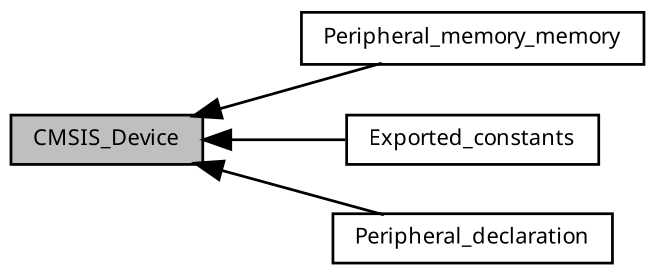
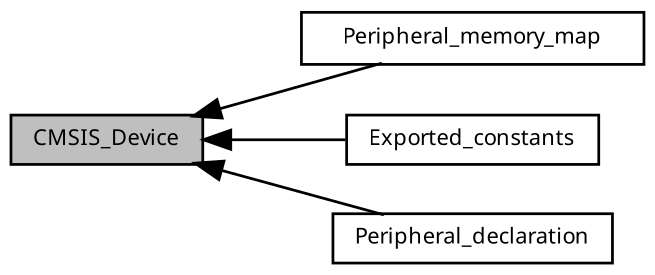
node "Peripheral_memory_memory": label "Peripheral_memory_memory" -> "Peripheral_memory_map"
